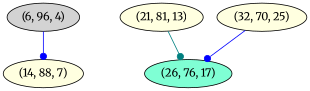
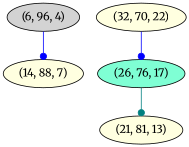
node "(32, 70, 25)": label "(32, 70, 25)" -> "(32, 70, 22)"
edge "(21, 81, 13)" -> "(26, 76, 17)": reversed
